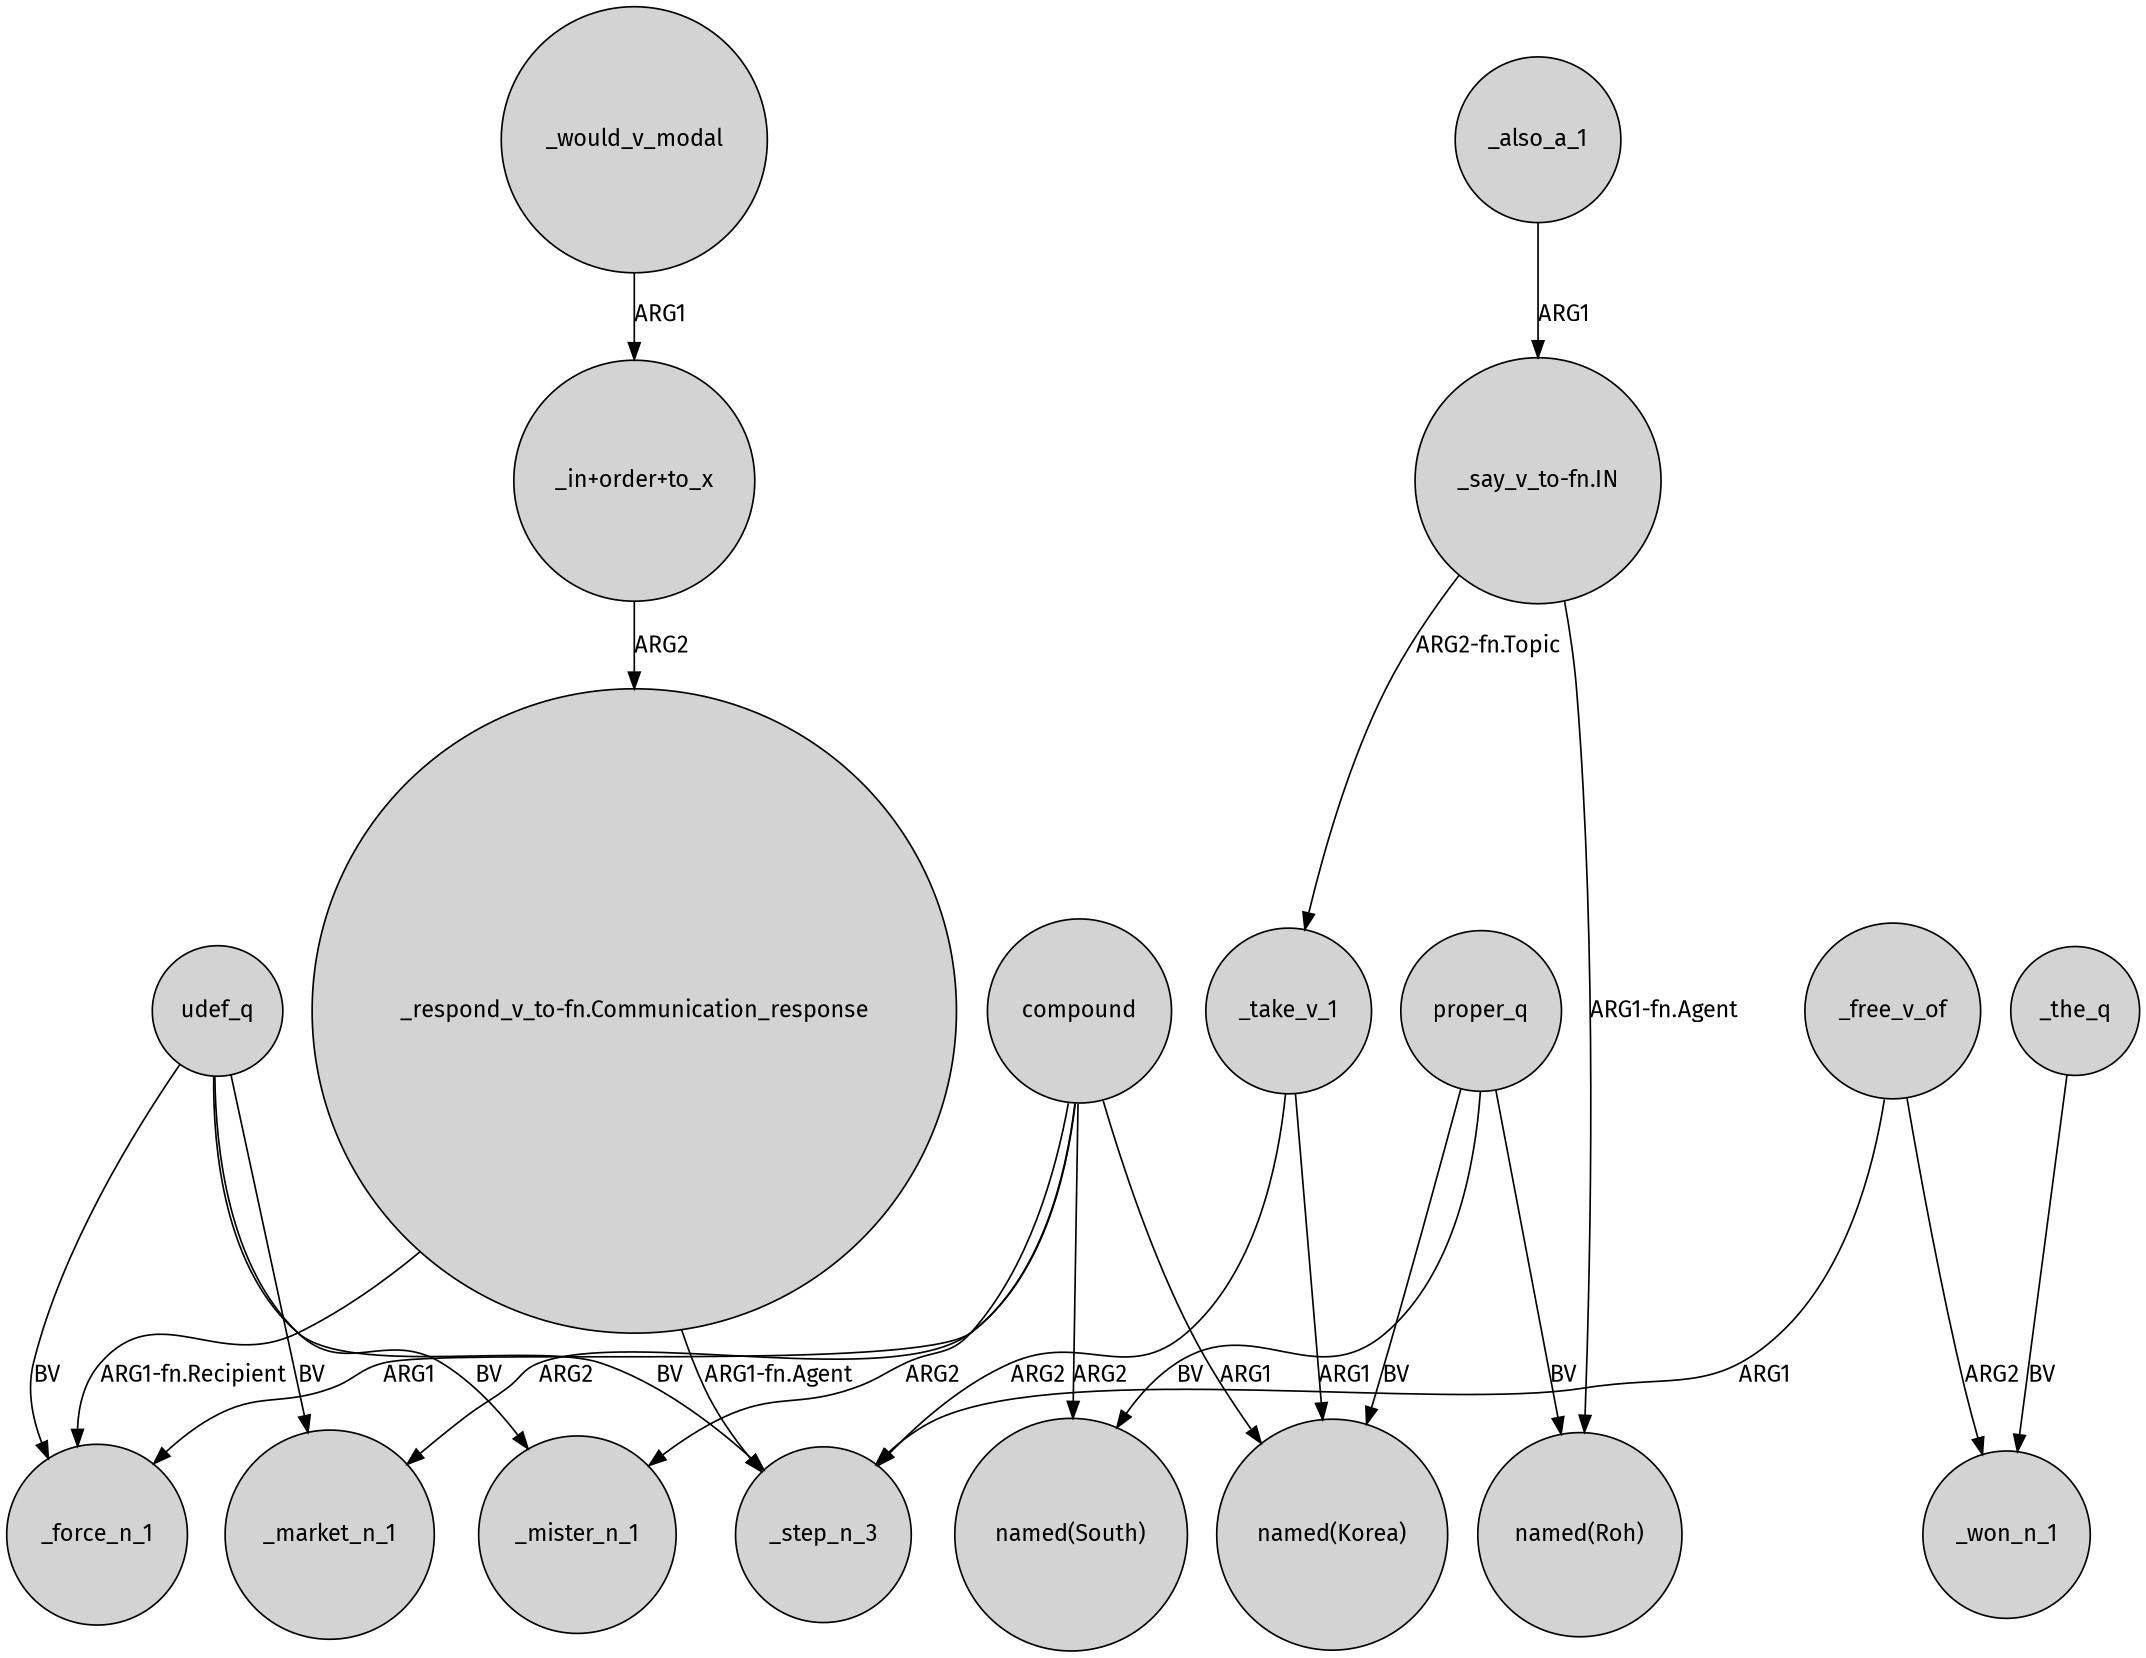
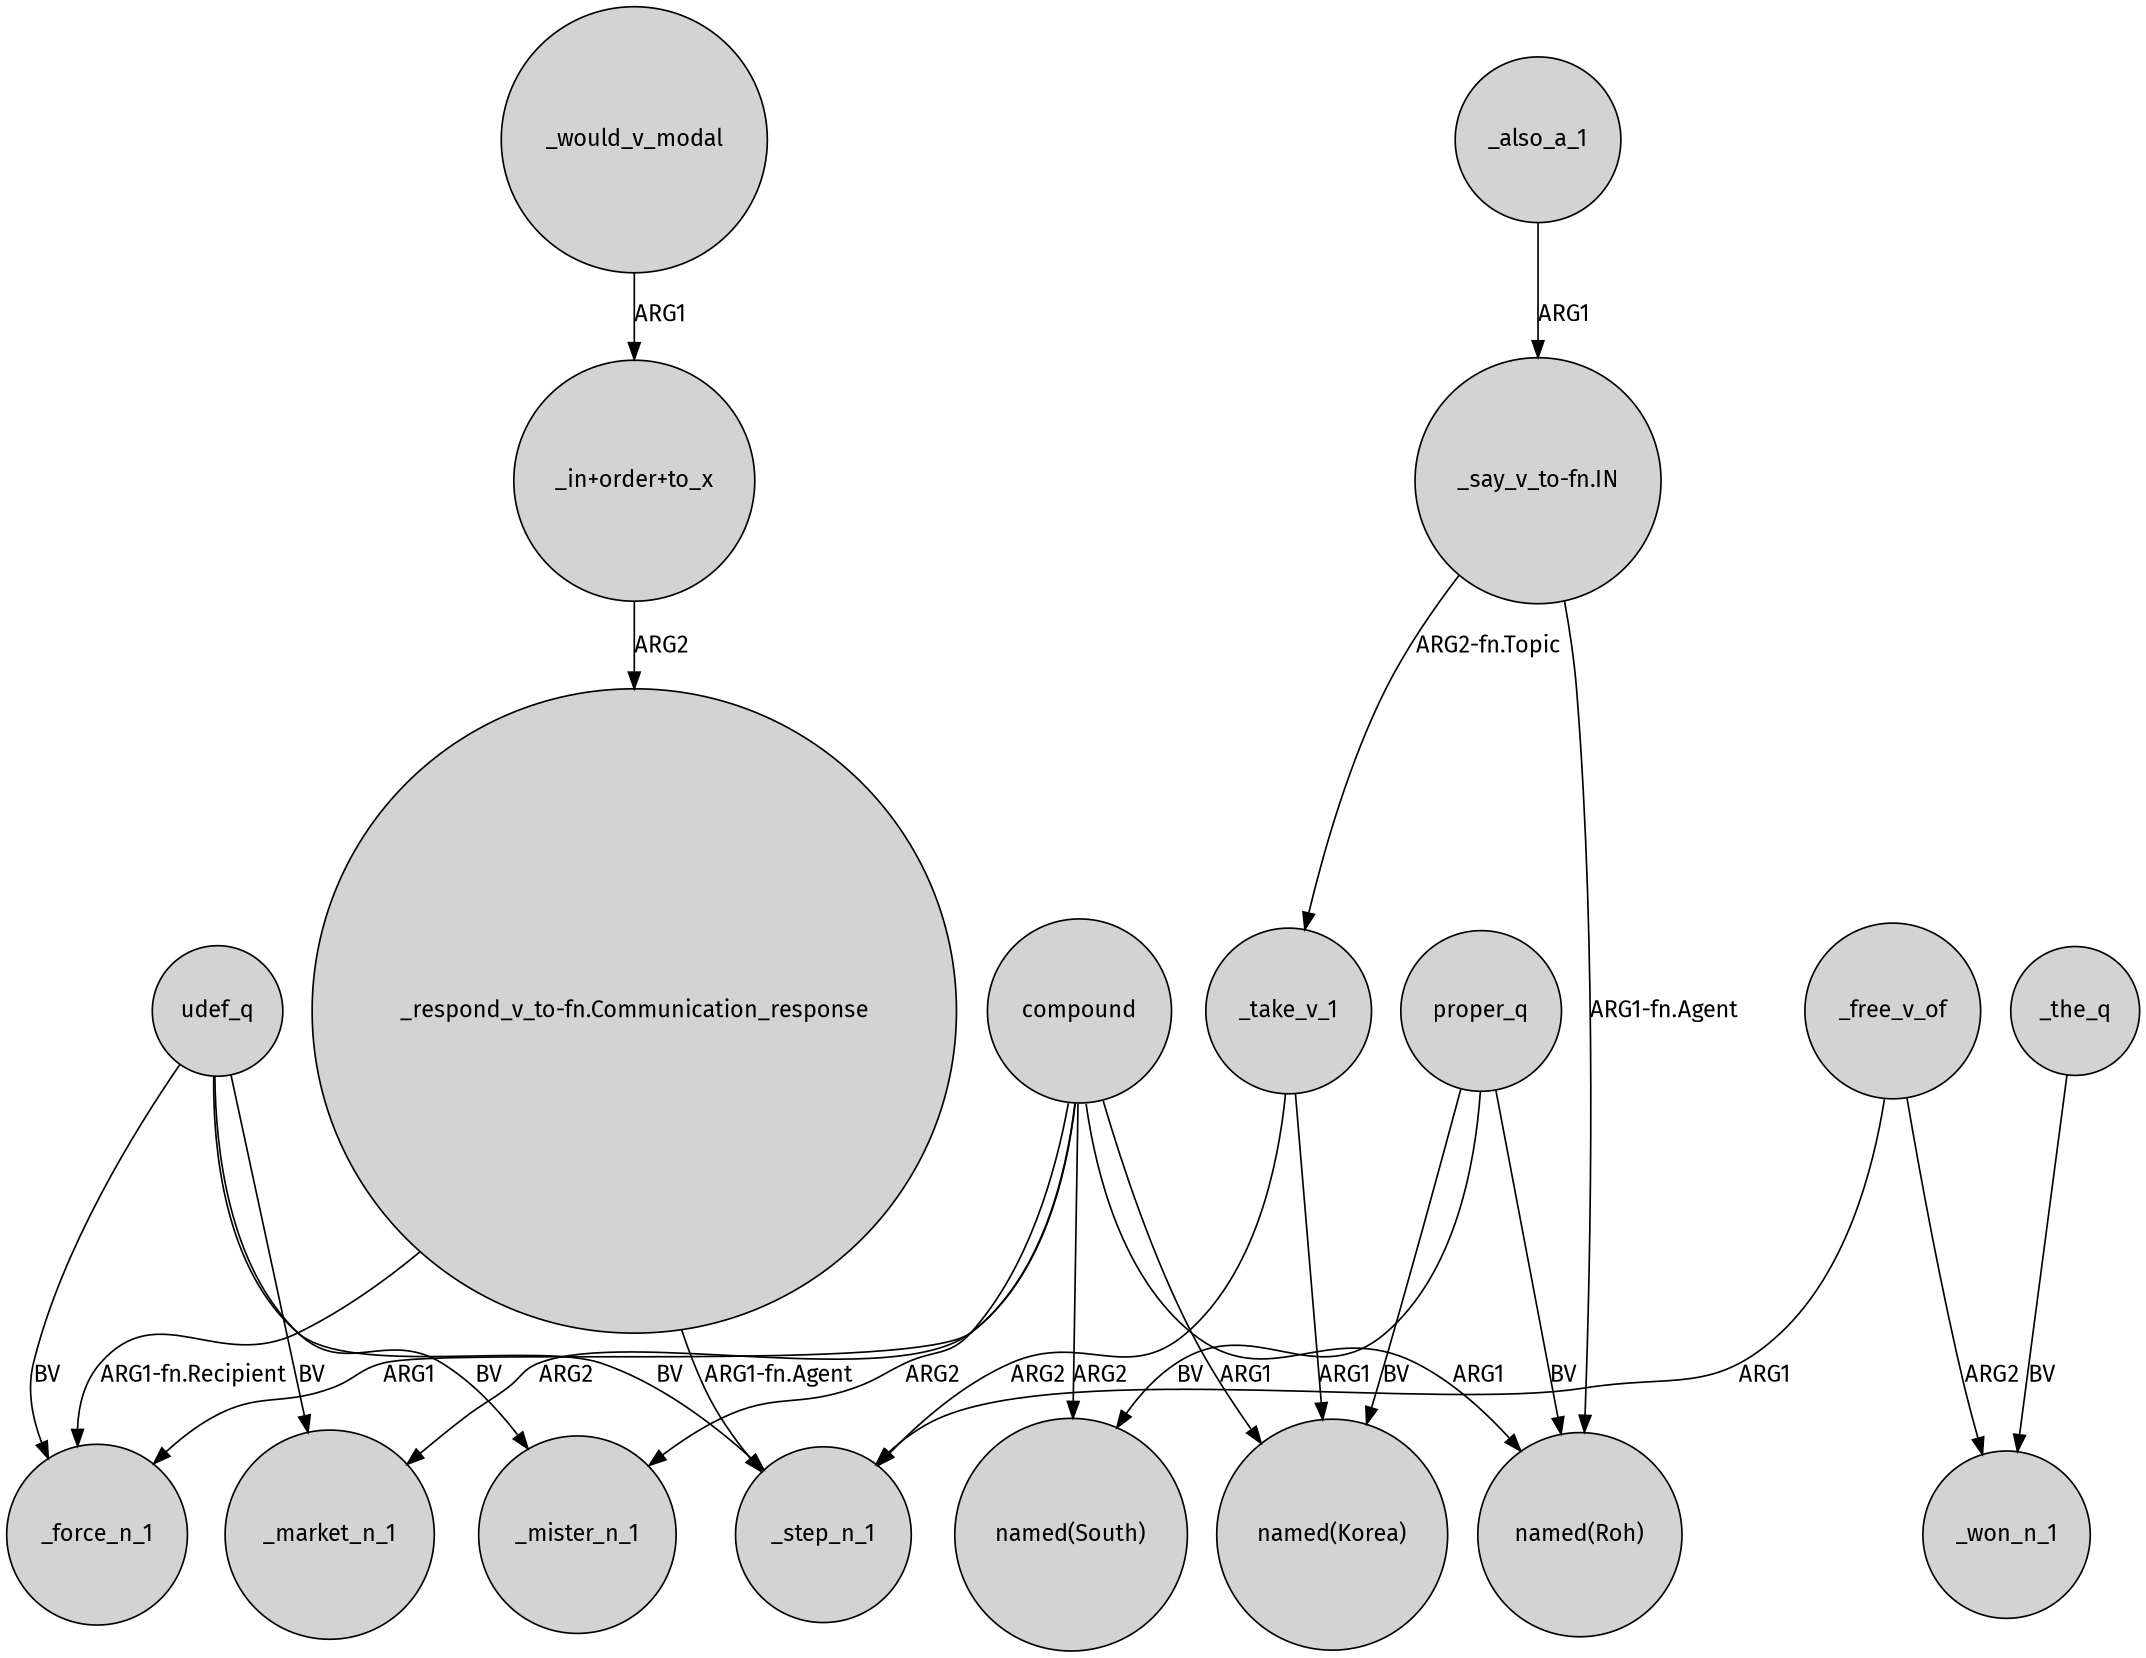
edge "compound" -> "named(Roh)": added, label "ARG1"
node "_step_n_3": label "_step_n_3" -> "_step_n_1"
